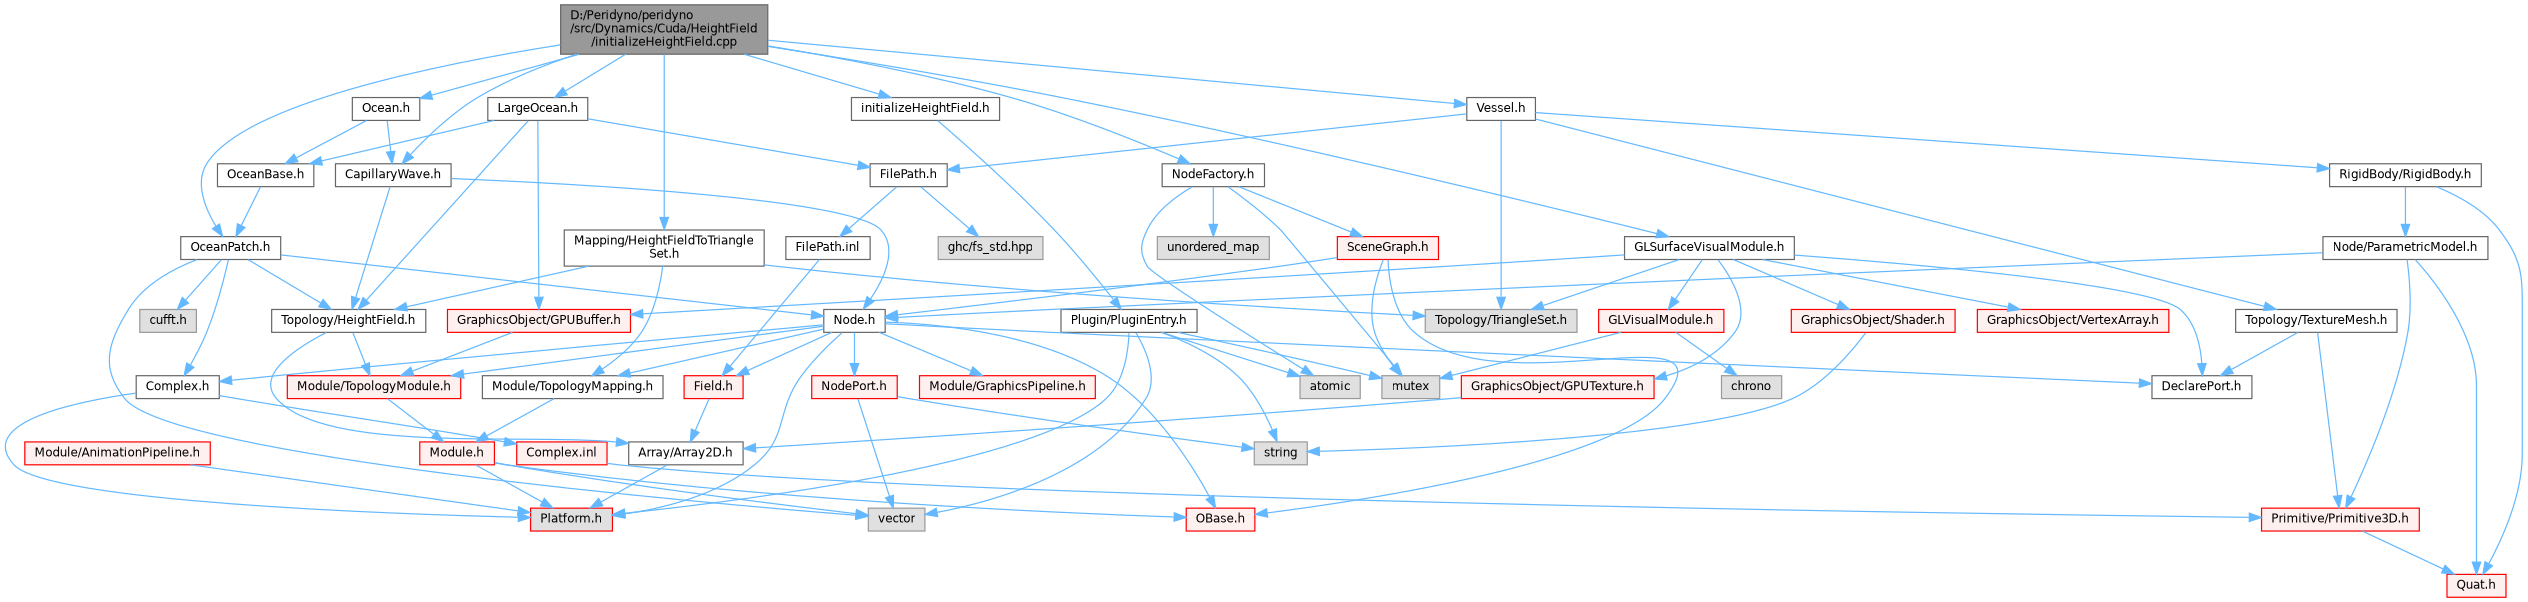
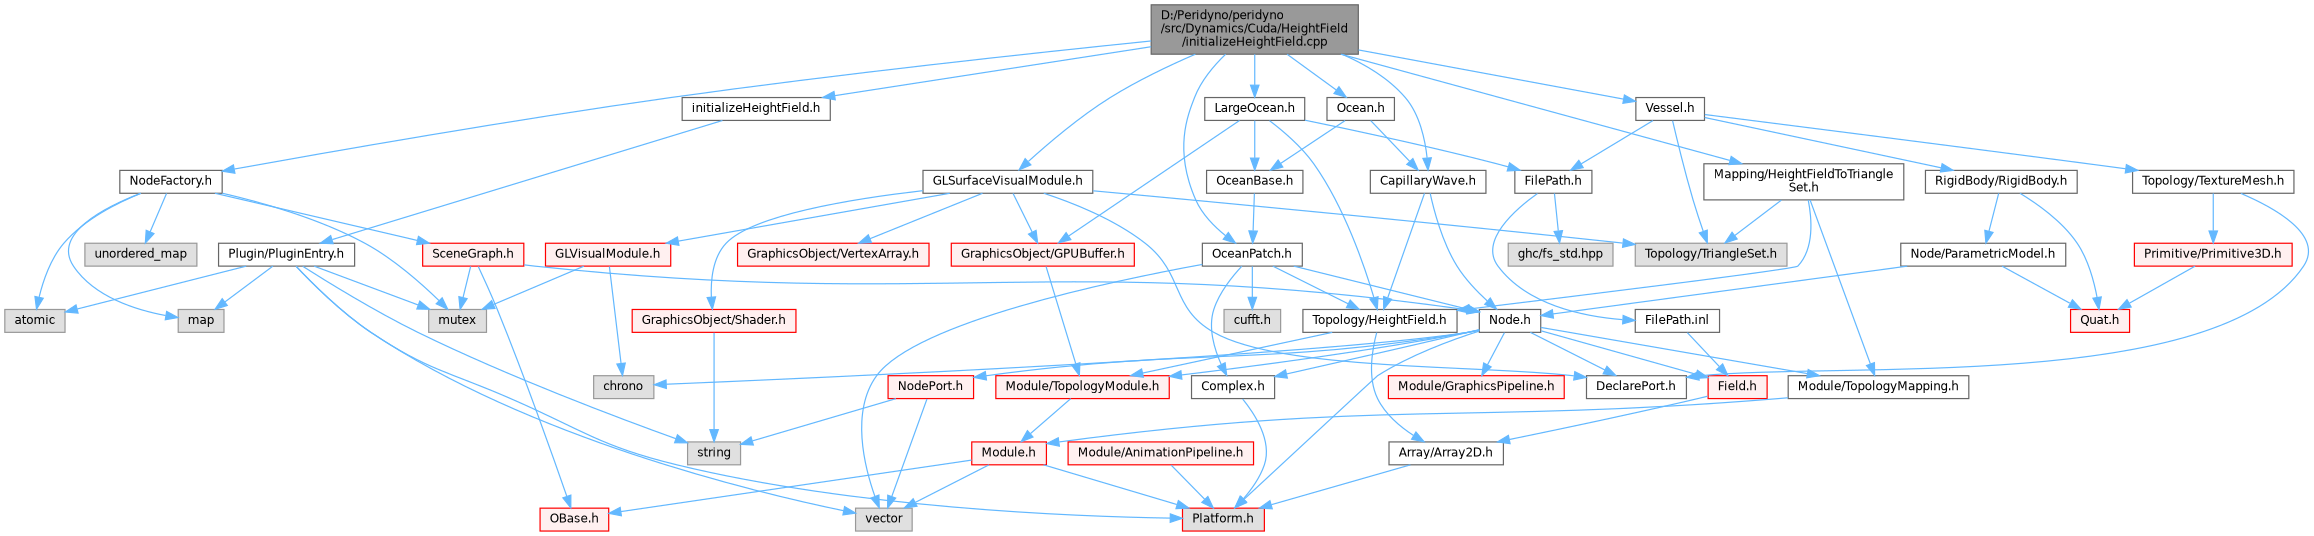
node "map": added
edge "Node.h" -> "OBase.h": now "Node.h" -> "chrono"
edge "Node/ParametricModel.h" -> "Primitive/Primitive3D.h": removed
node "GraphicsObject/GPUTexture.h": removed
node "Complex.inl": removed
